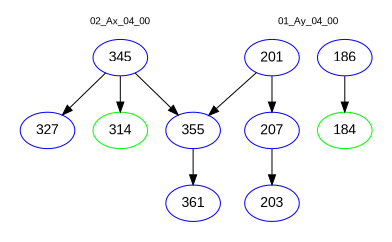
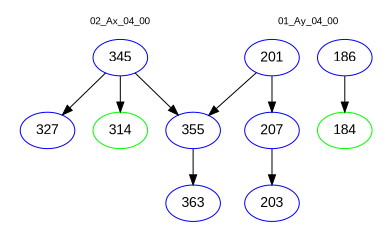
node "361": label "361" -> "363"
